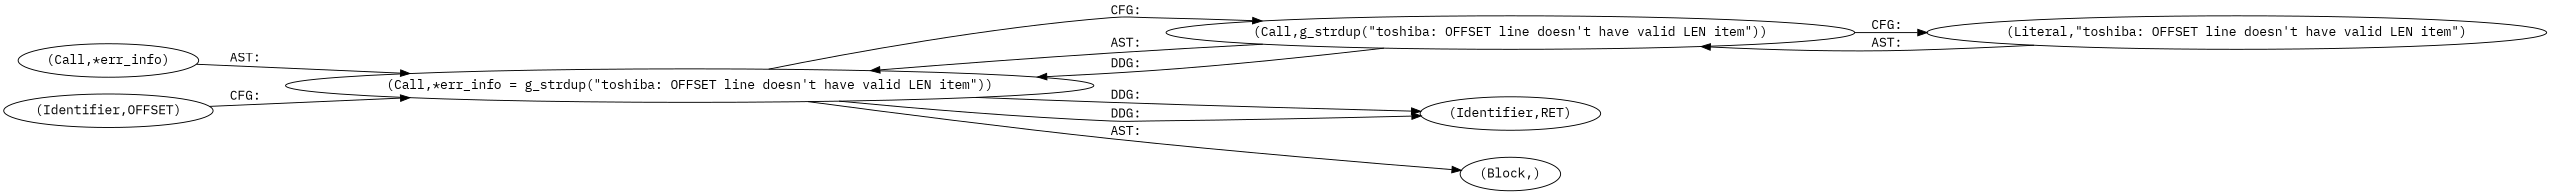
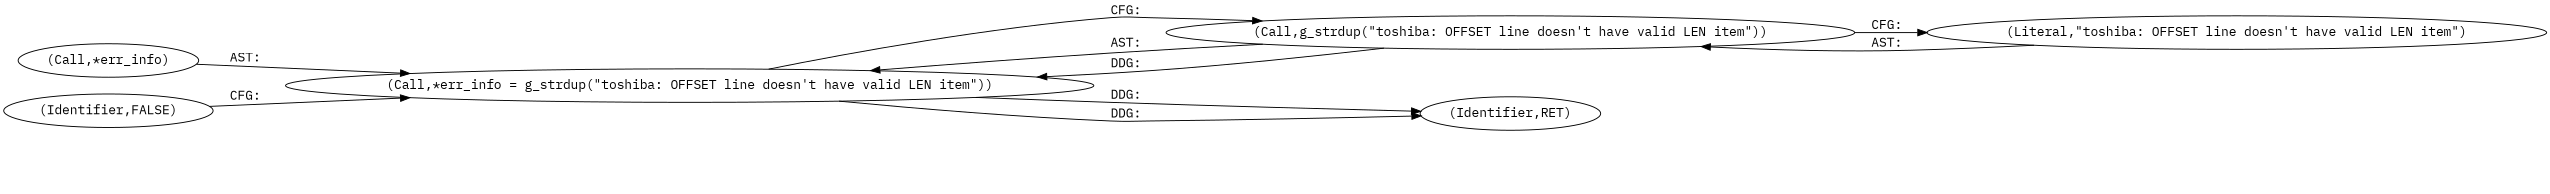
node "(Identifier,OFFSET)": label "(Identifier,OFFSET)" -> "(Identifier,FALSE)"
node "(Block,)": removed
